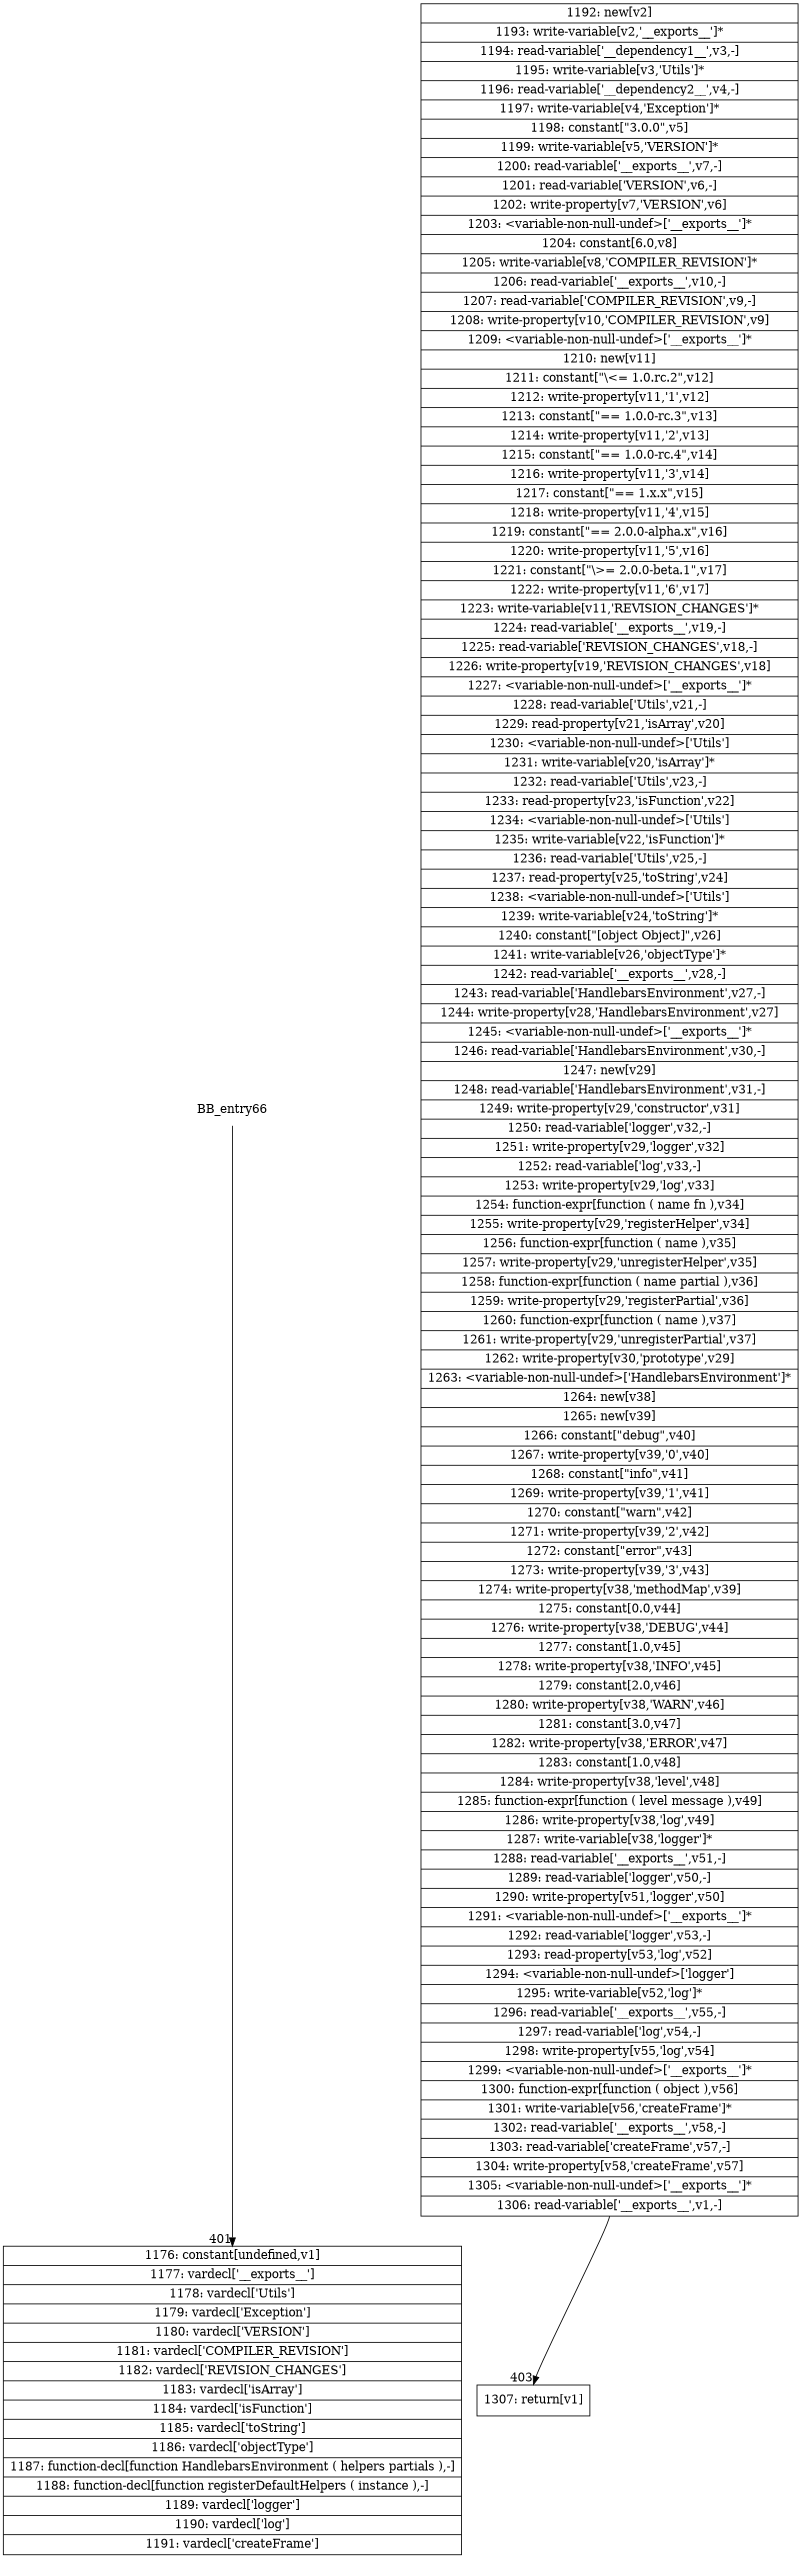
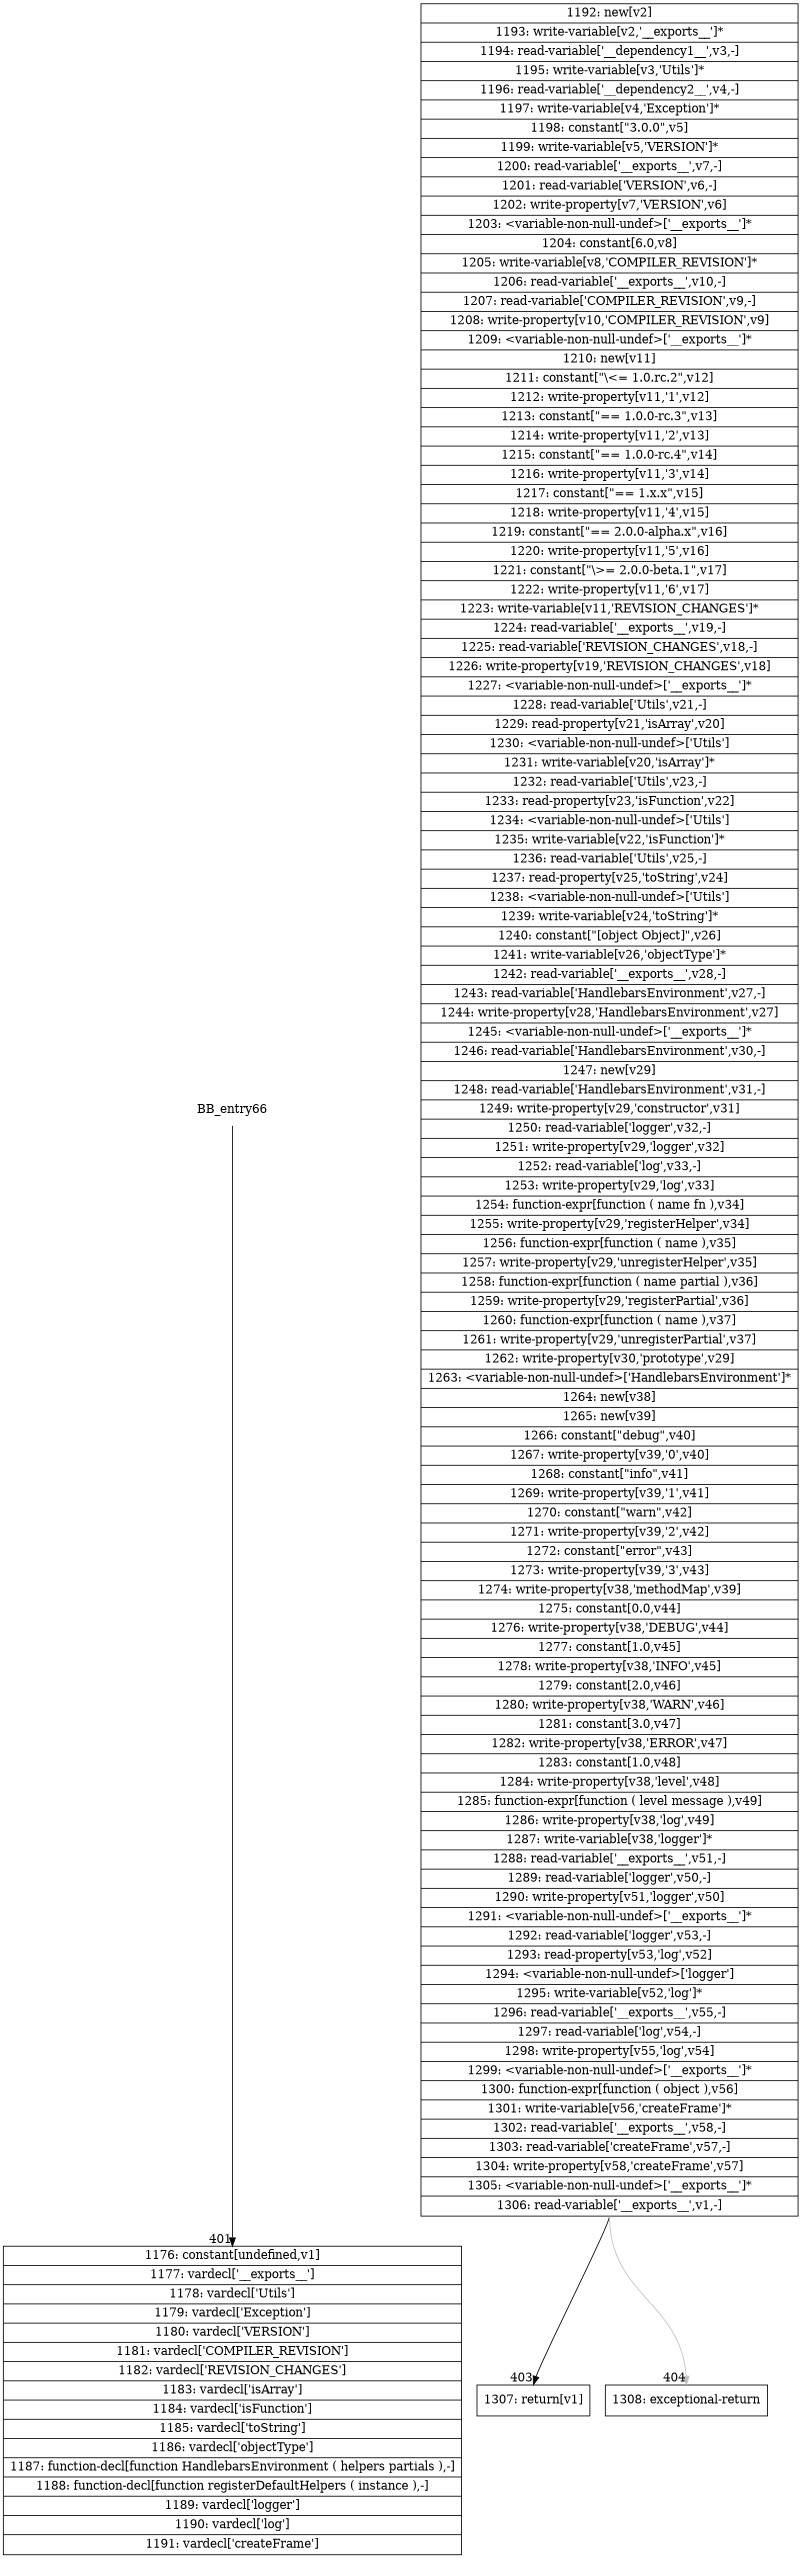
node "1308: exceptional-return": added
